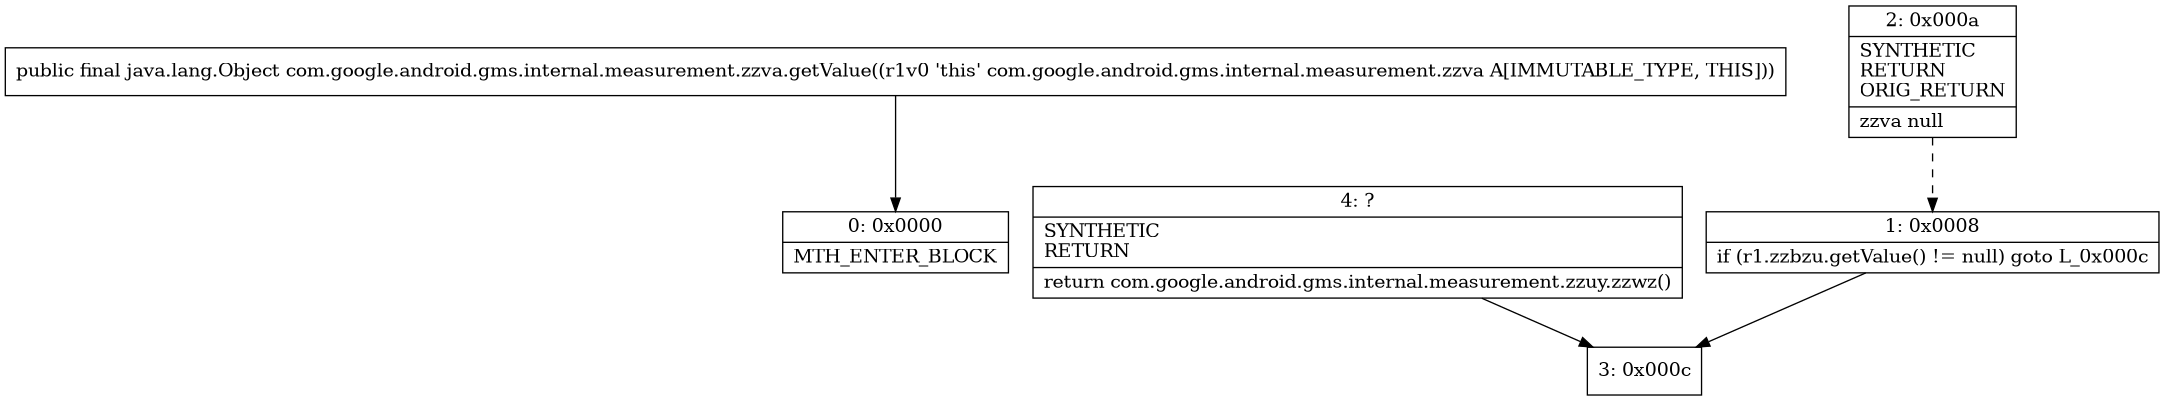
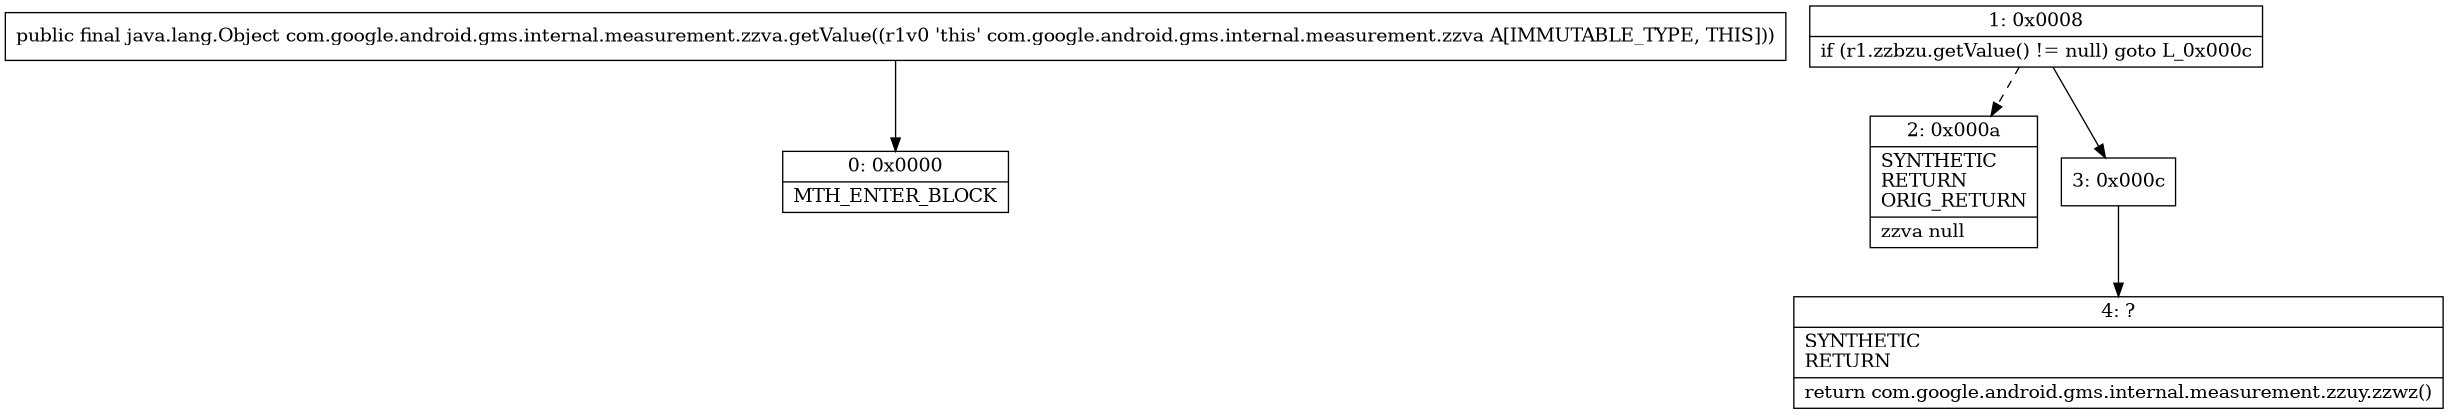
edge "2: 0x000a" -> "1: 0x0008": reversed
edge "4: ?" -> "3: 0x000c": reversed
